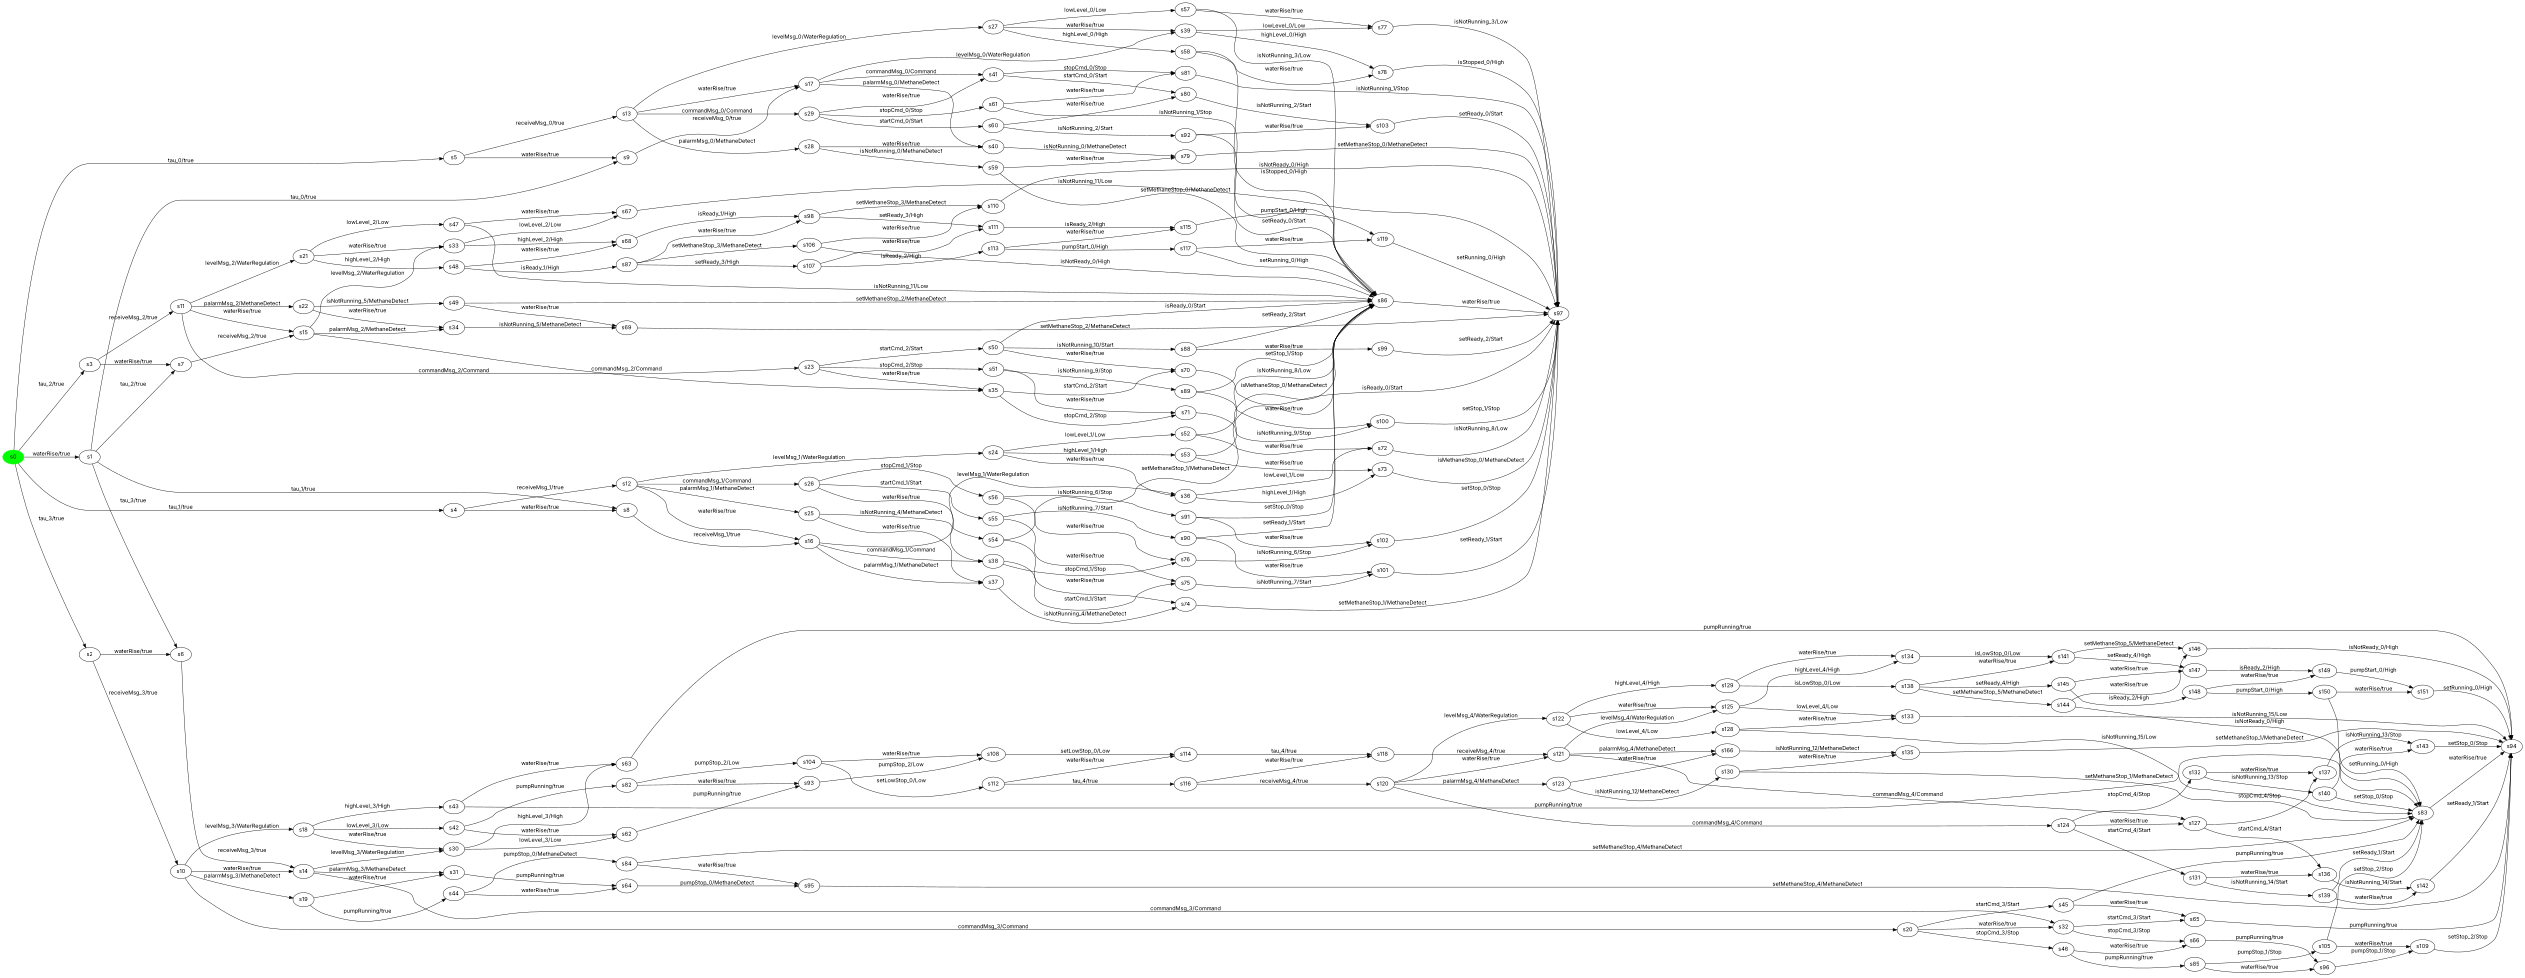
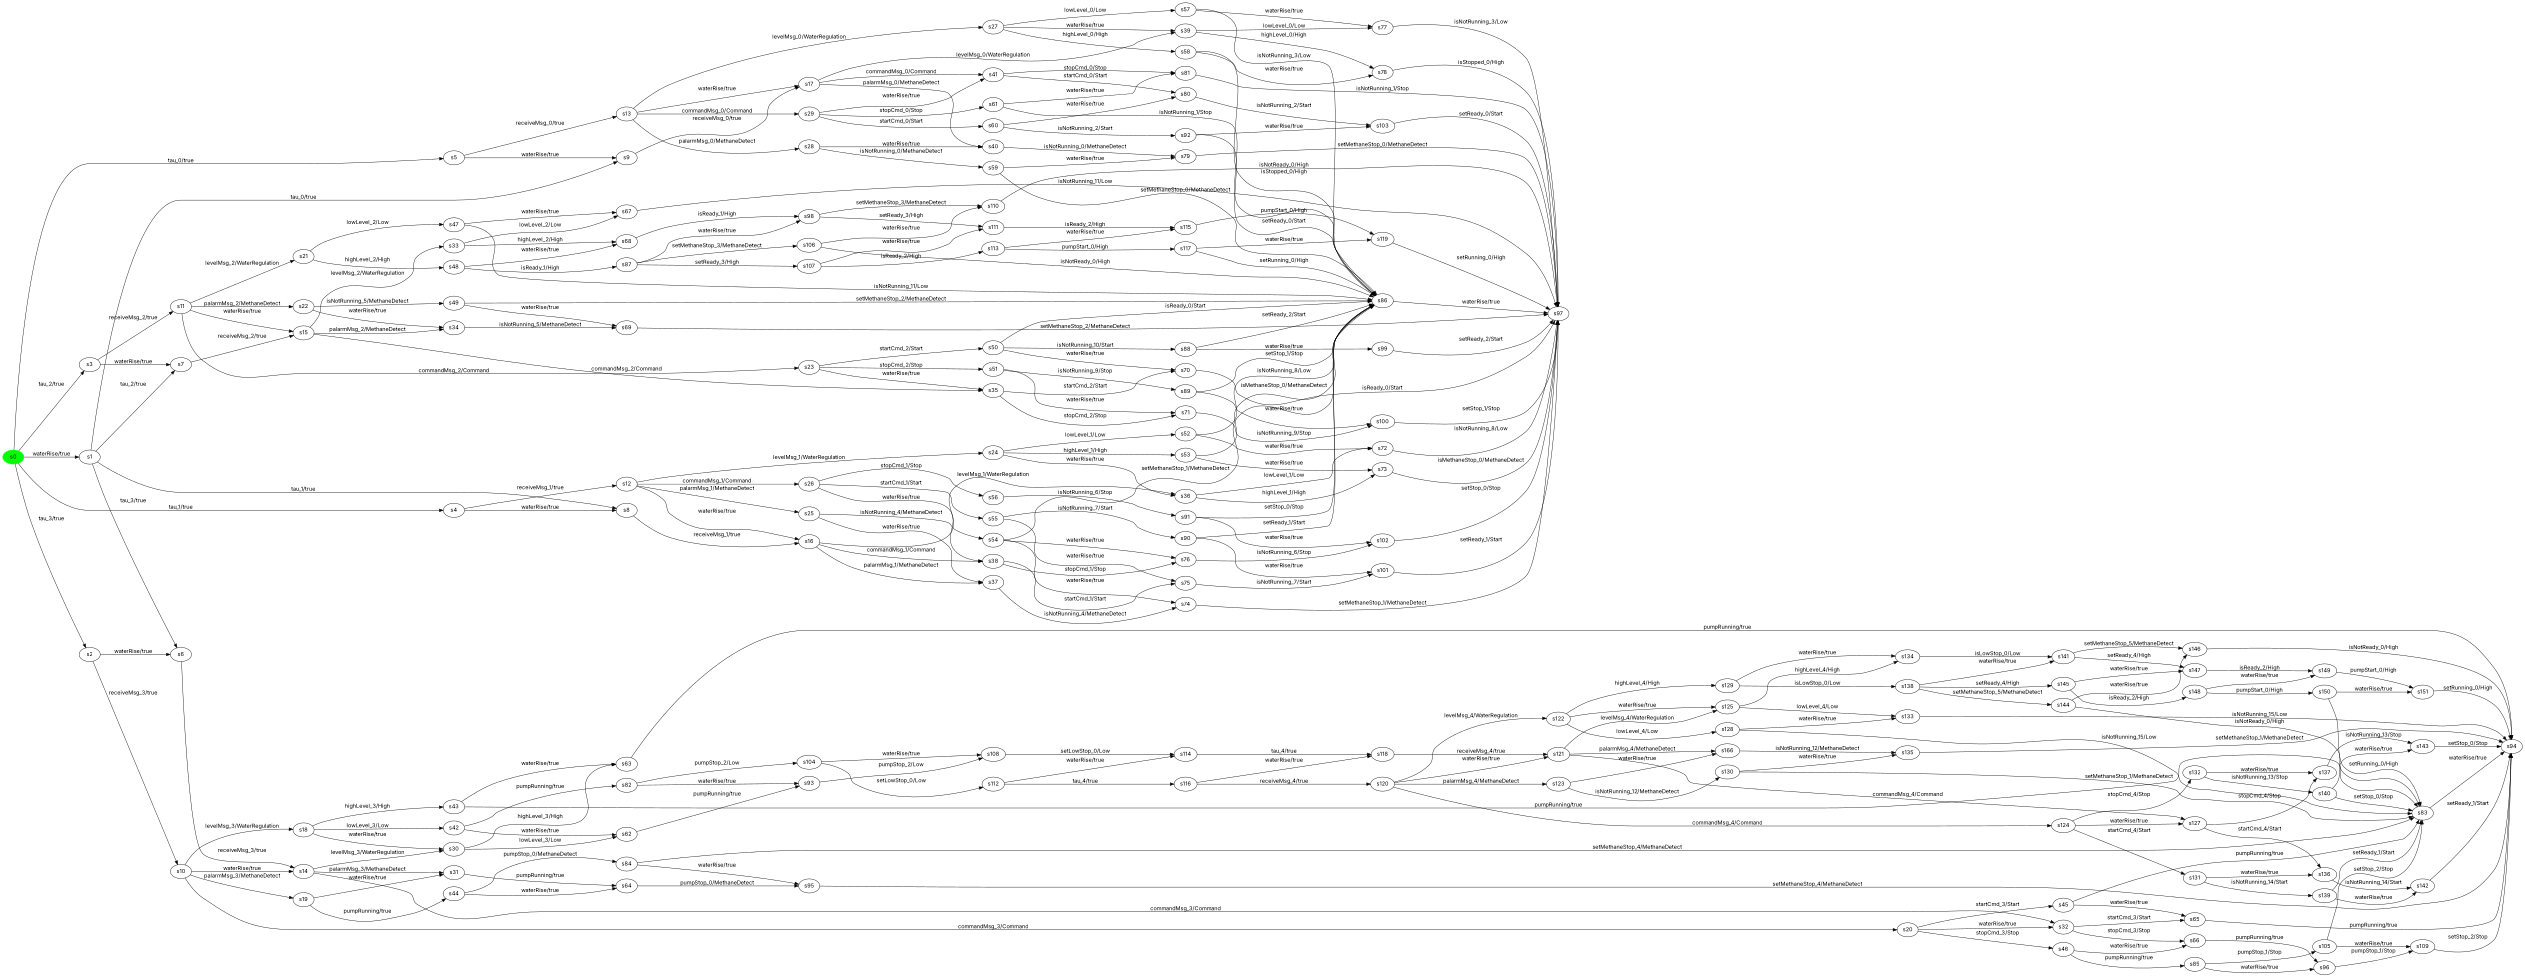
edge "s21" -> "s33": removed, label "waterRise/true"
edge "s56" -> "s76": now "s54" -> "s76"
